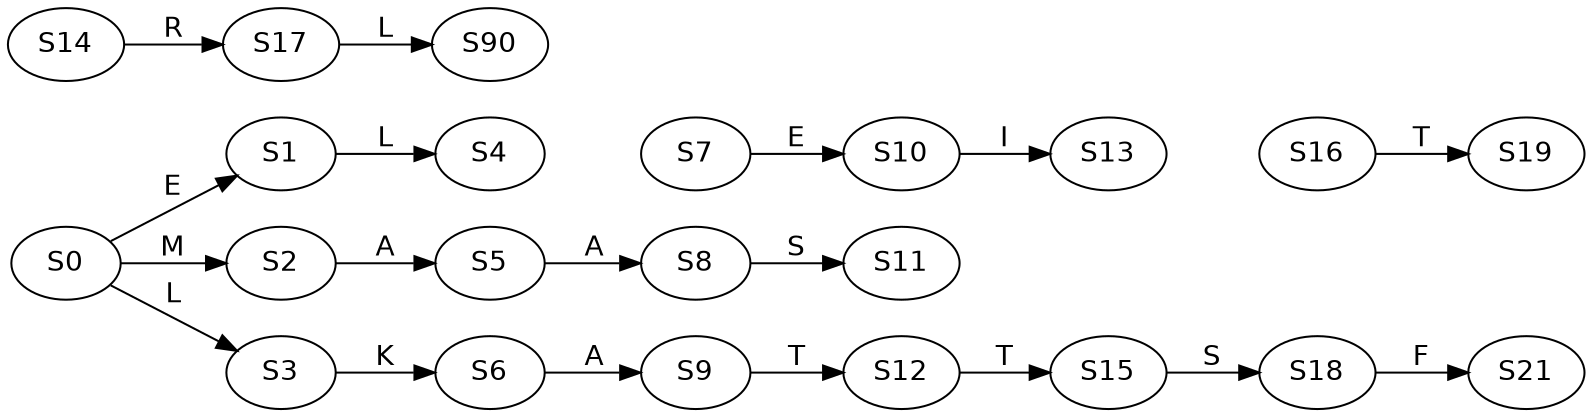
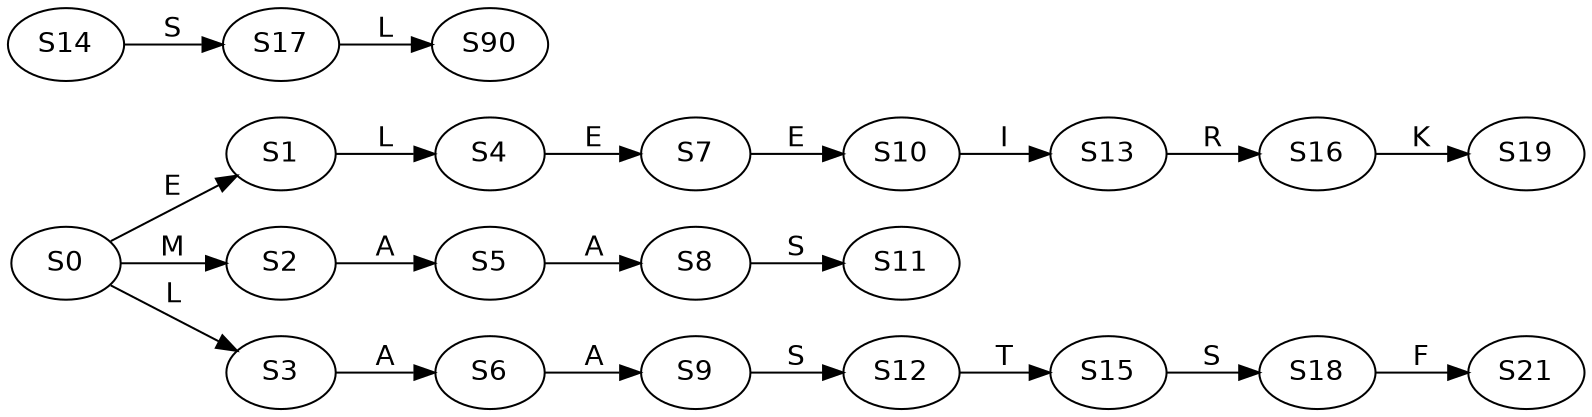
edge "S14" -> "S17": label "R" -> "S"
edge "S16" -> "S19": label "T" -> "K"
edge "S4" -> "S7": added, label "E"
edge "S13" -> "S16": added, label "R"
edge "S3" -> "S6": label "K" -> "A"
edge "S9" -> "S12": label "T" -> "S"
